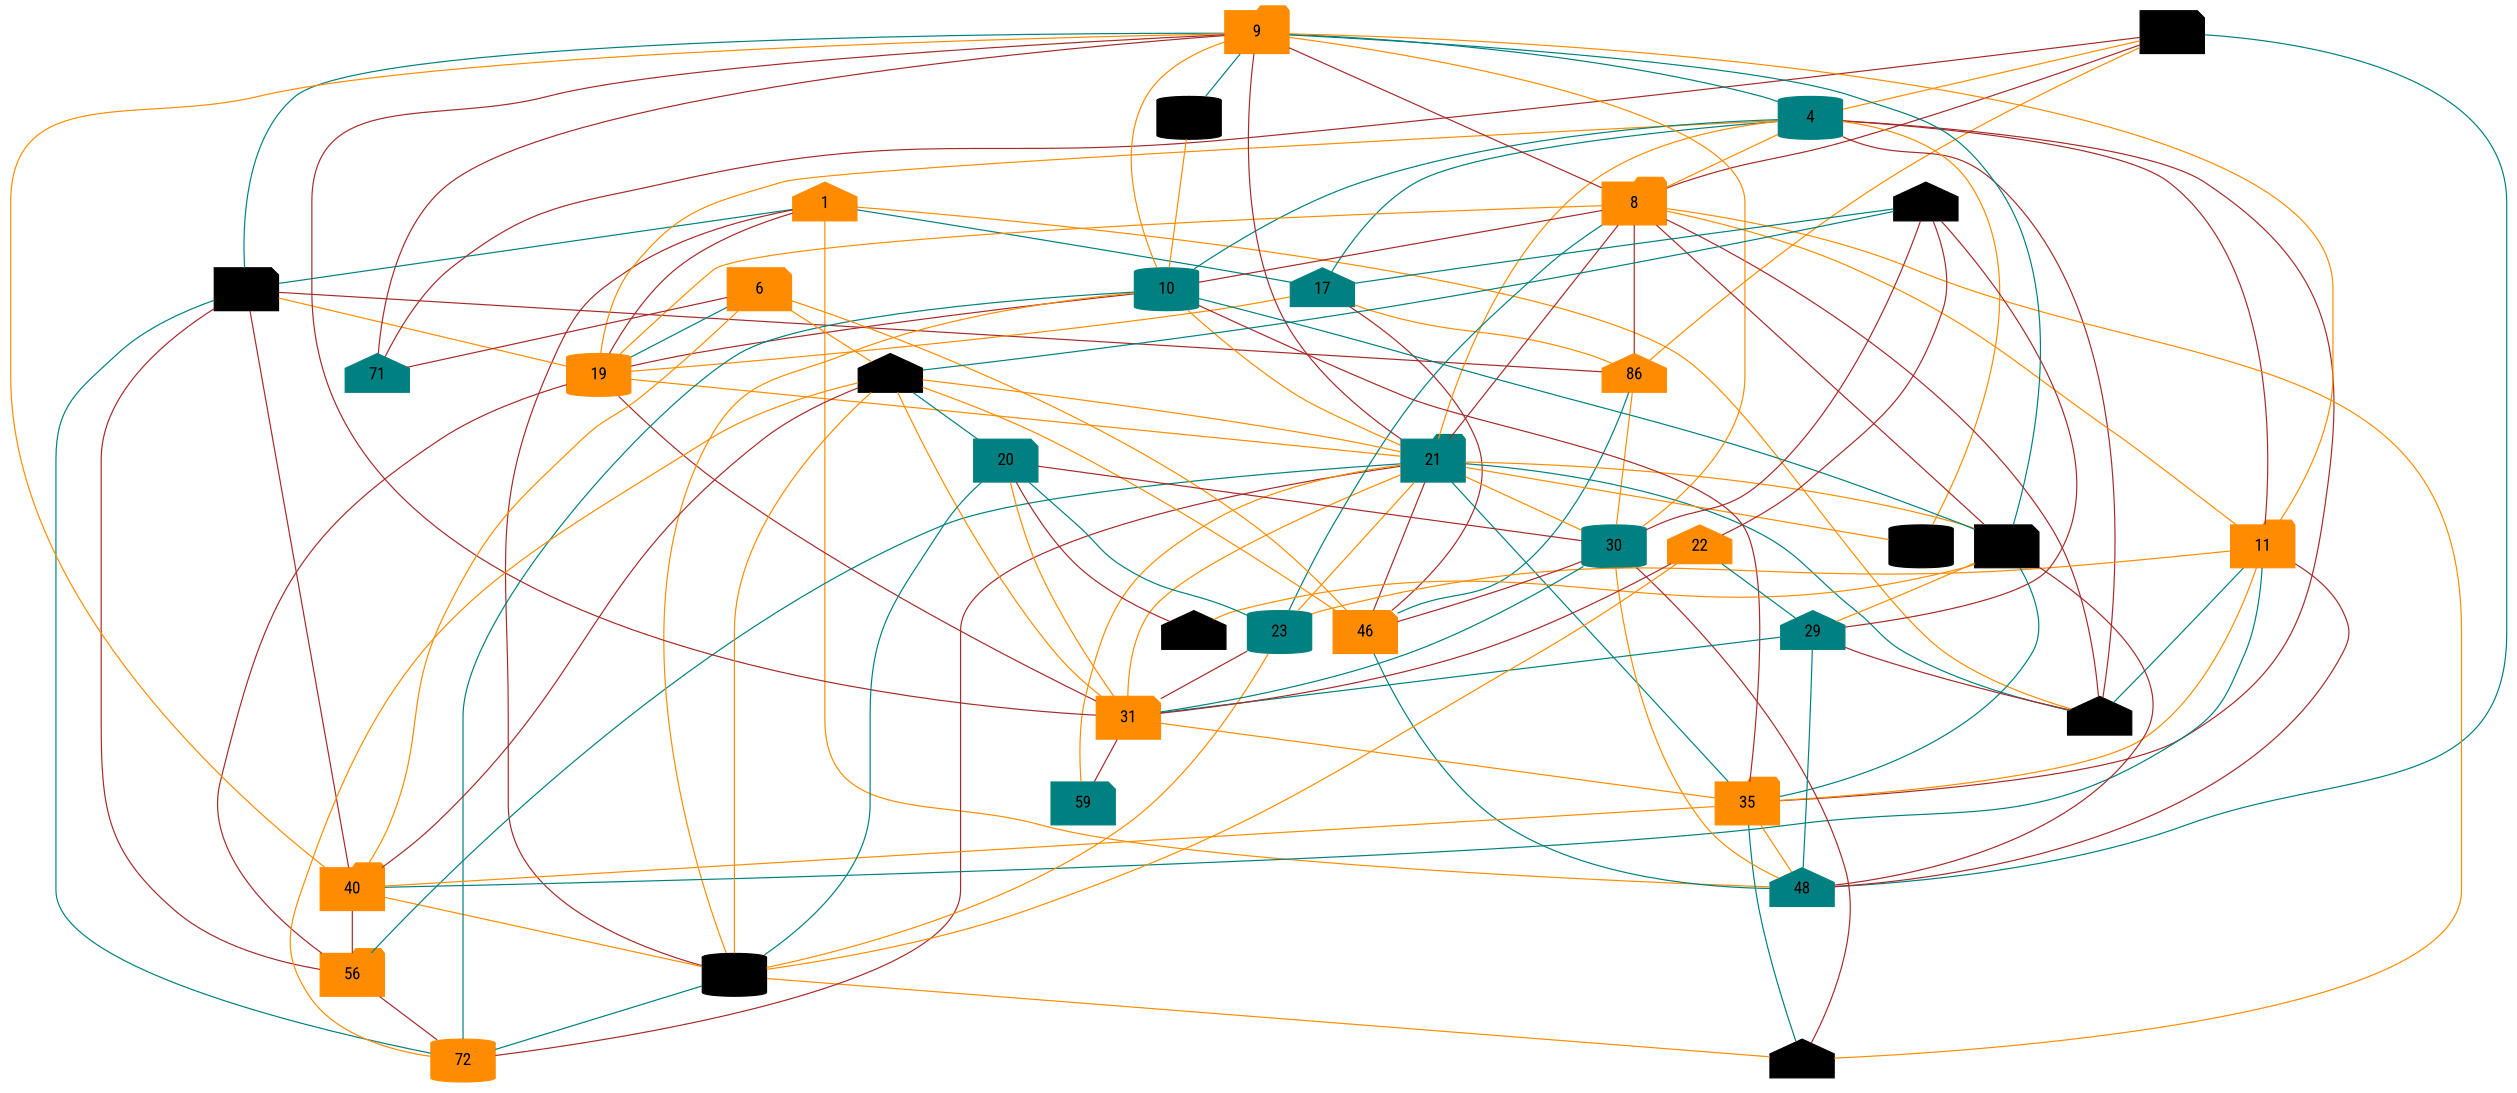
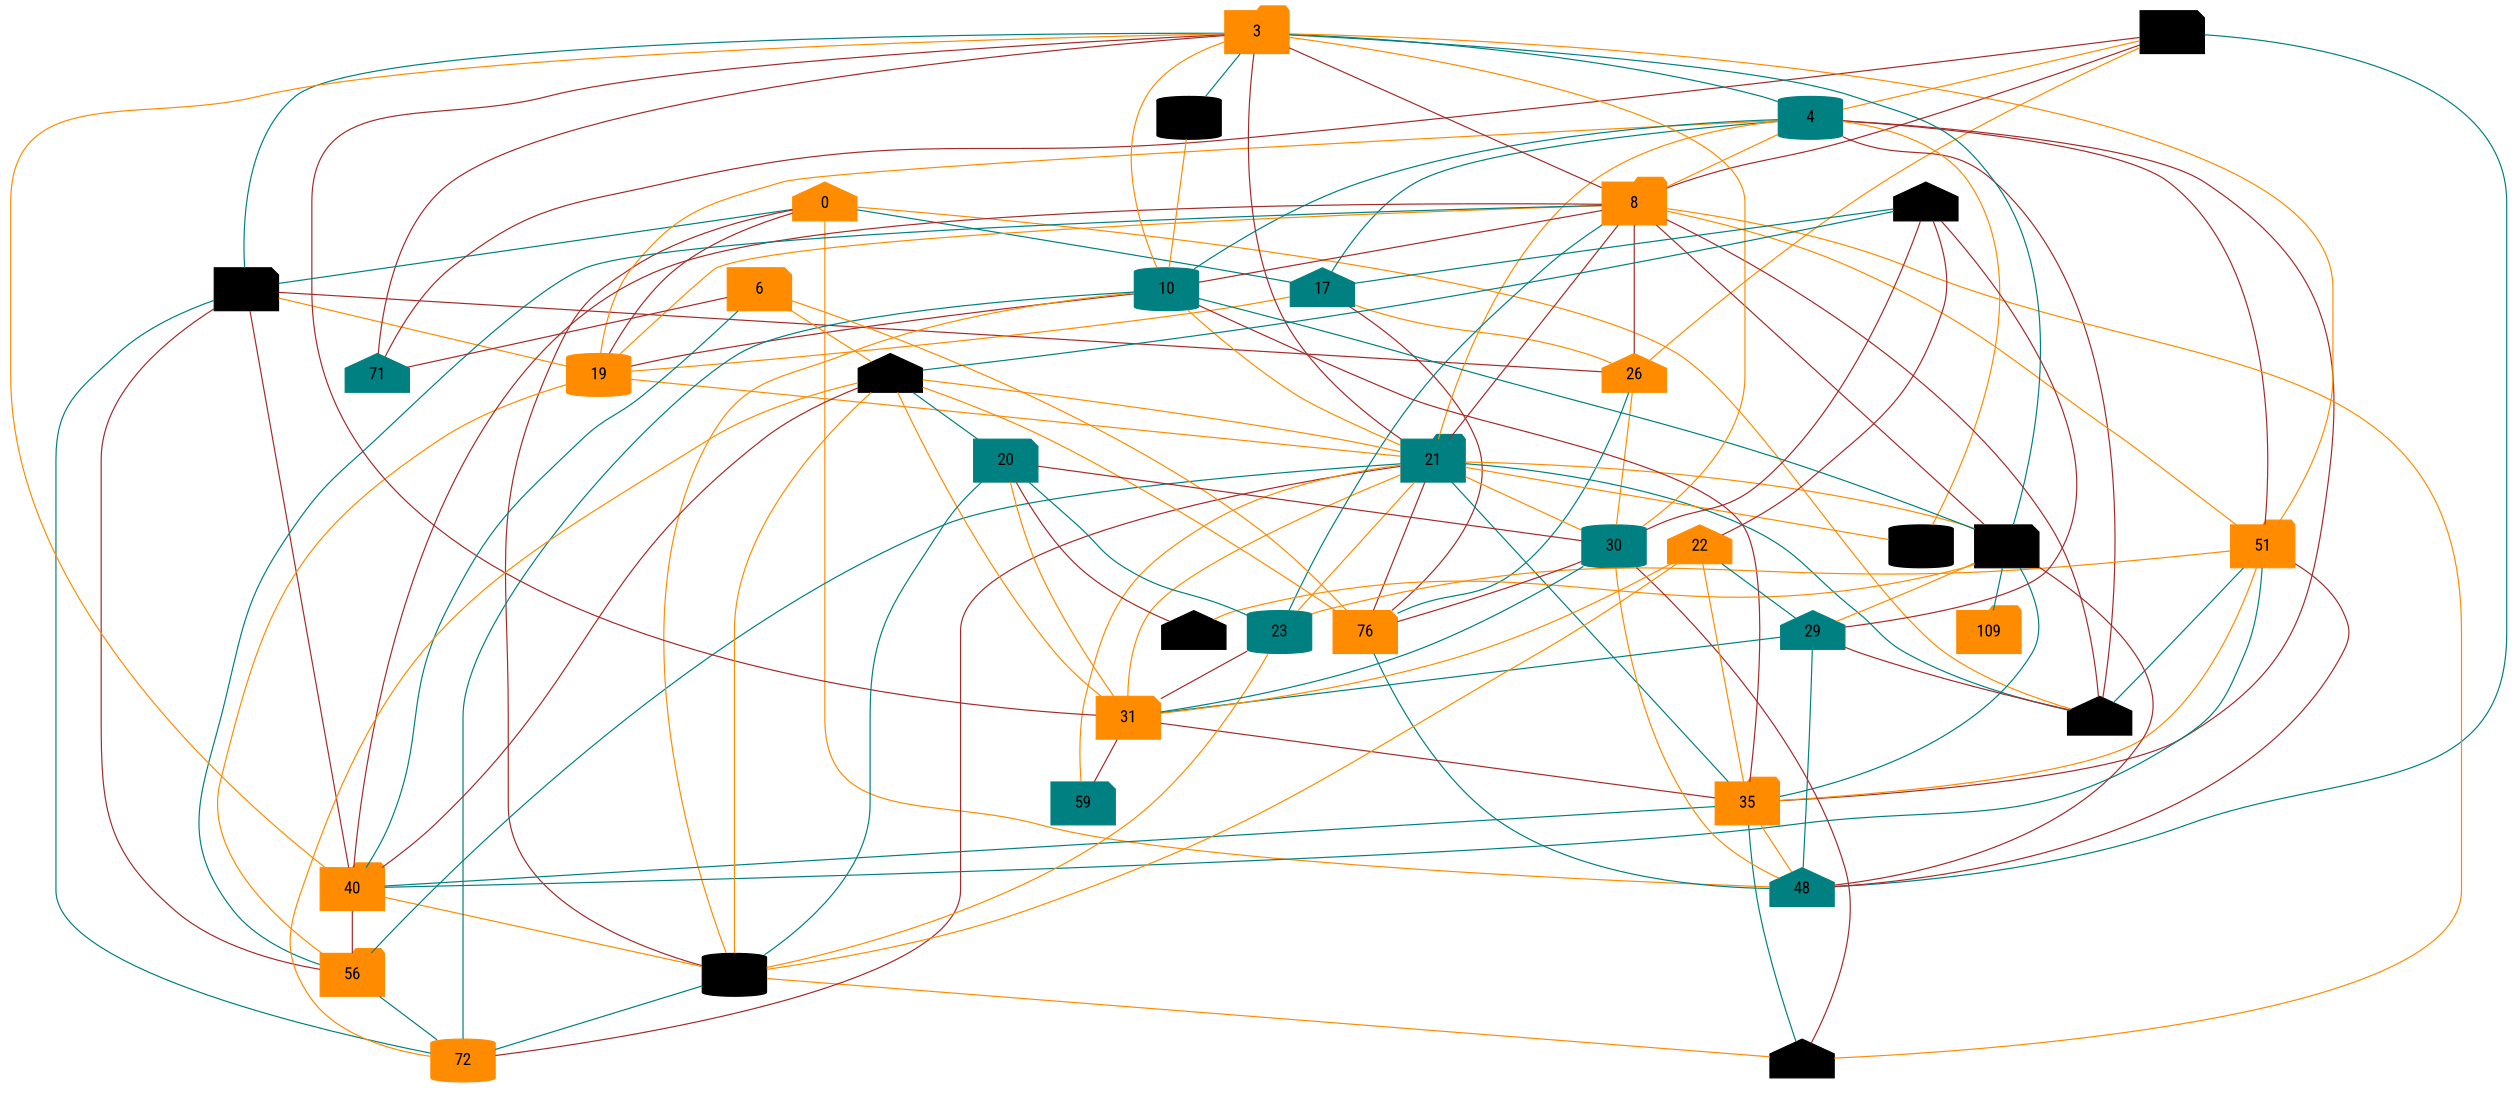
node "9": label "9" -> "3"
node "1": label "1" -> "0"
edge "8" -- "56": added
edge "8" -- "40": added
edge "6" -- "19": removed
node "86": label "86" -> "26"
edge "6" -- "40": color darkorange -> teal
node "11": label "11" -> "51"
edge "19" -- "31": removed
edge "19" -- "56": color brown -> darkorange
node "46": label "46" -> "76"
node "109": added
edge "22" -- "31": color brown -> darkorange
edge "22" -- "35": added
edge "31" -- "35": color darkorange -> brown
edge "35" -- "40": color darkorange -> teal
edge "56" -- "72": color brown -> teal
